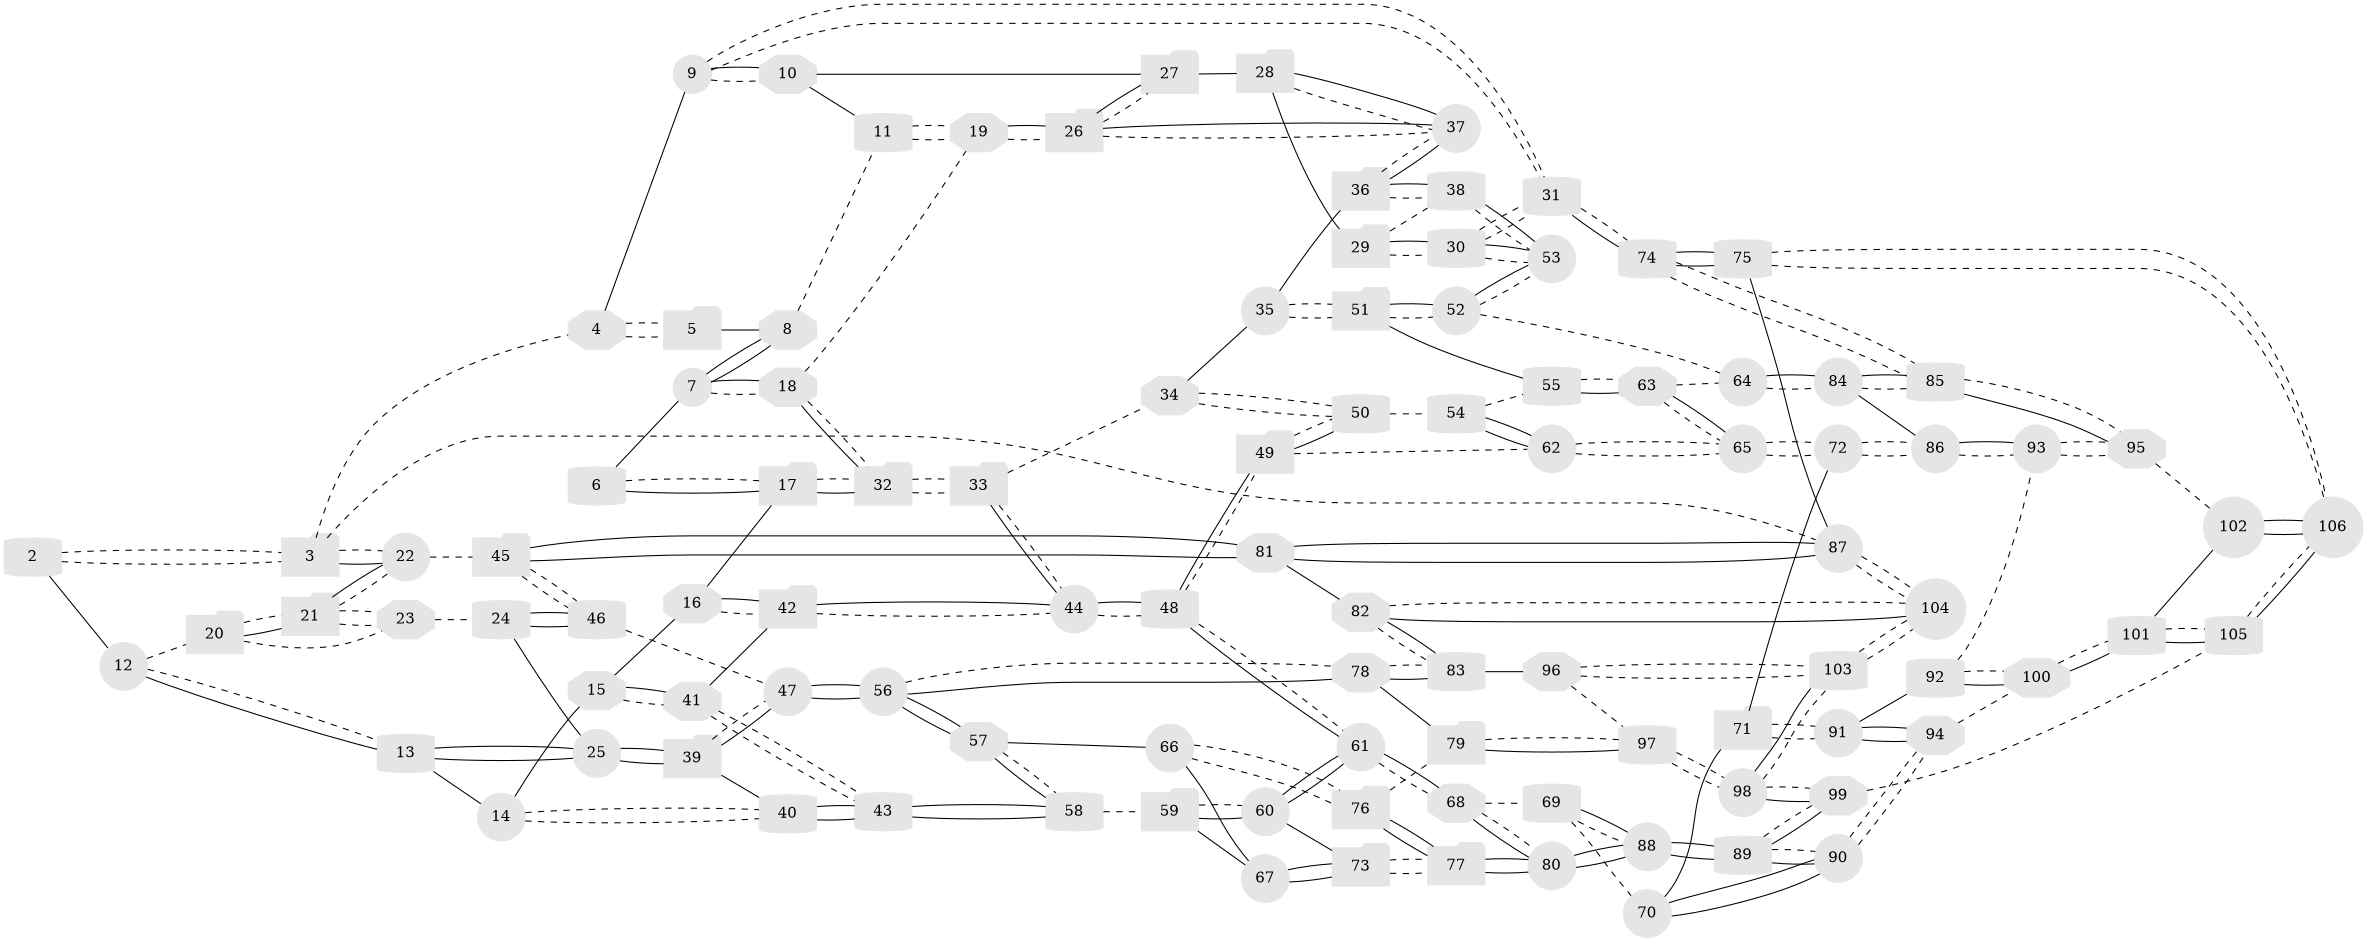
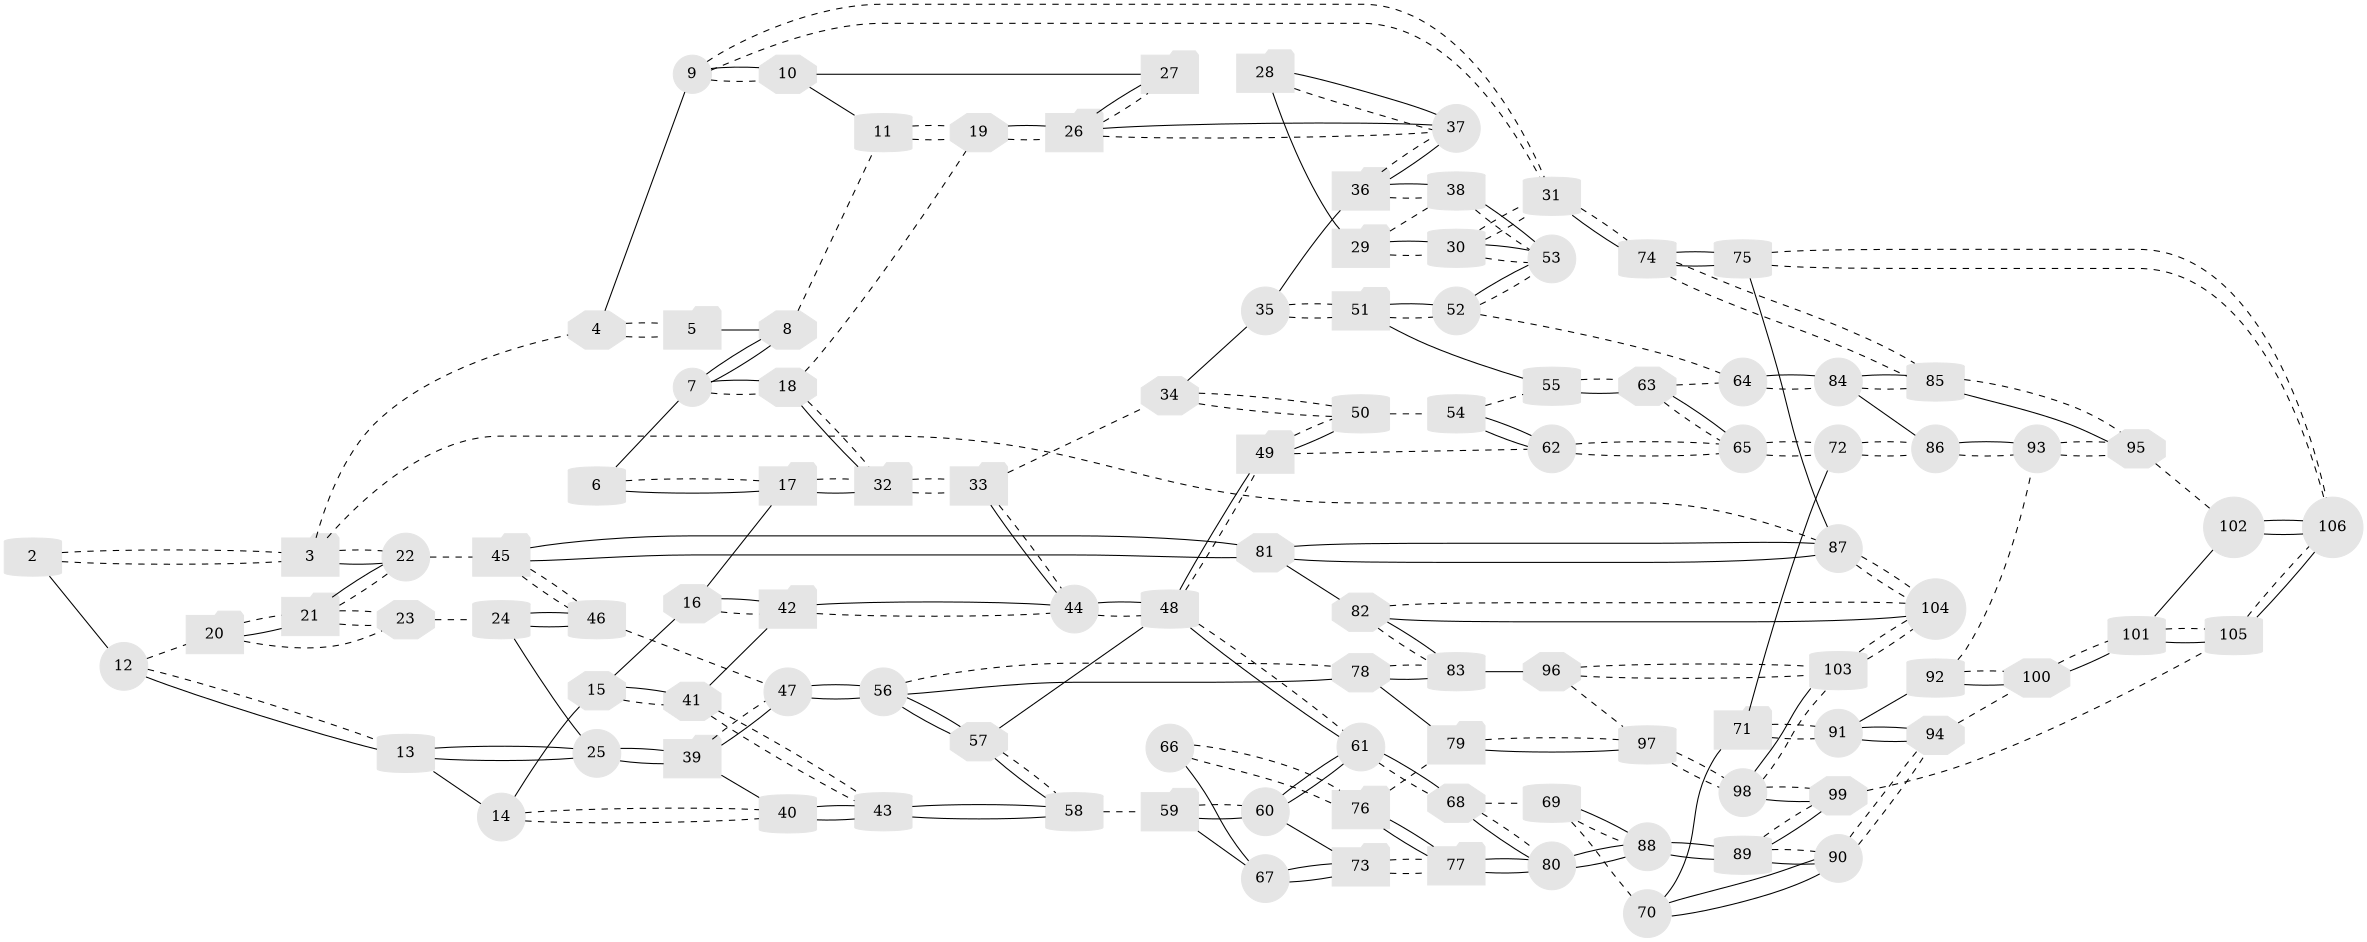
edge "28" -- "27": removed
edge "57" -- "66": now "57" -- "48"
